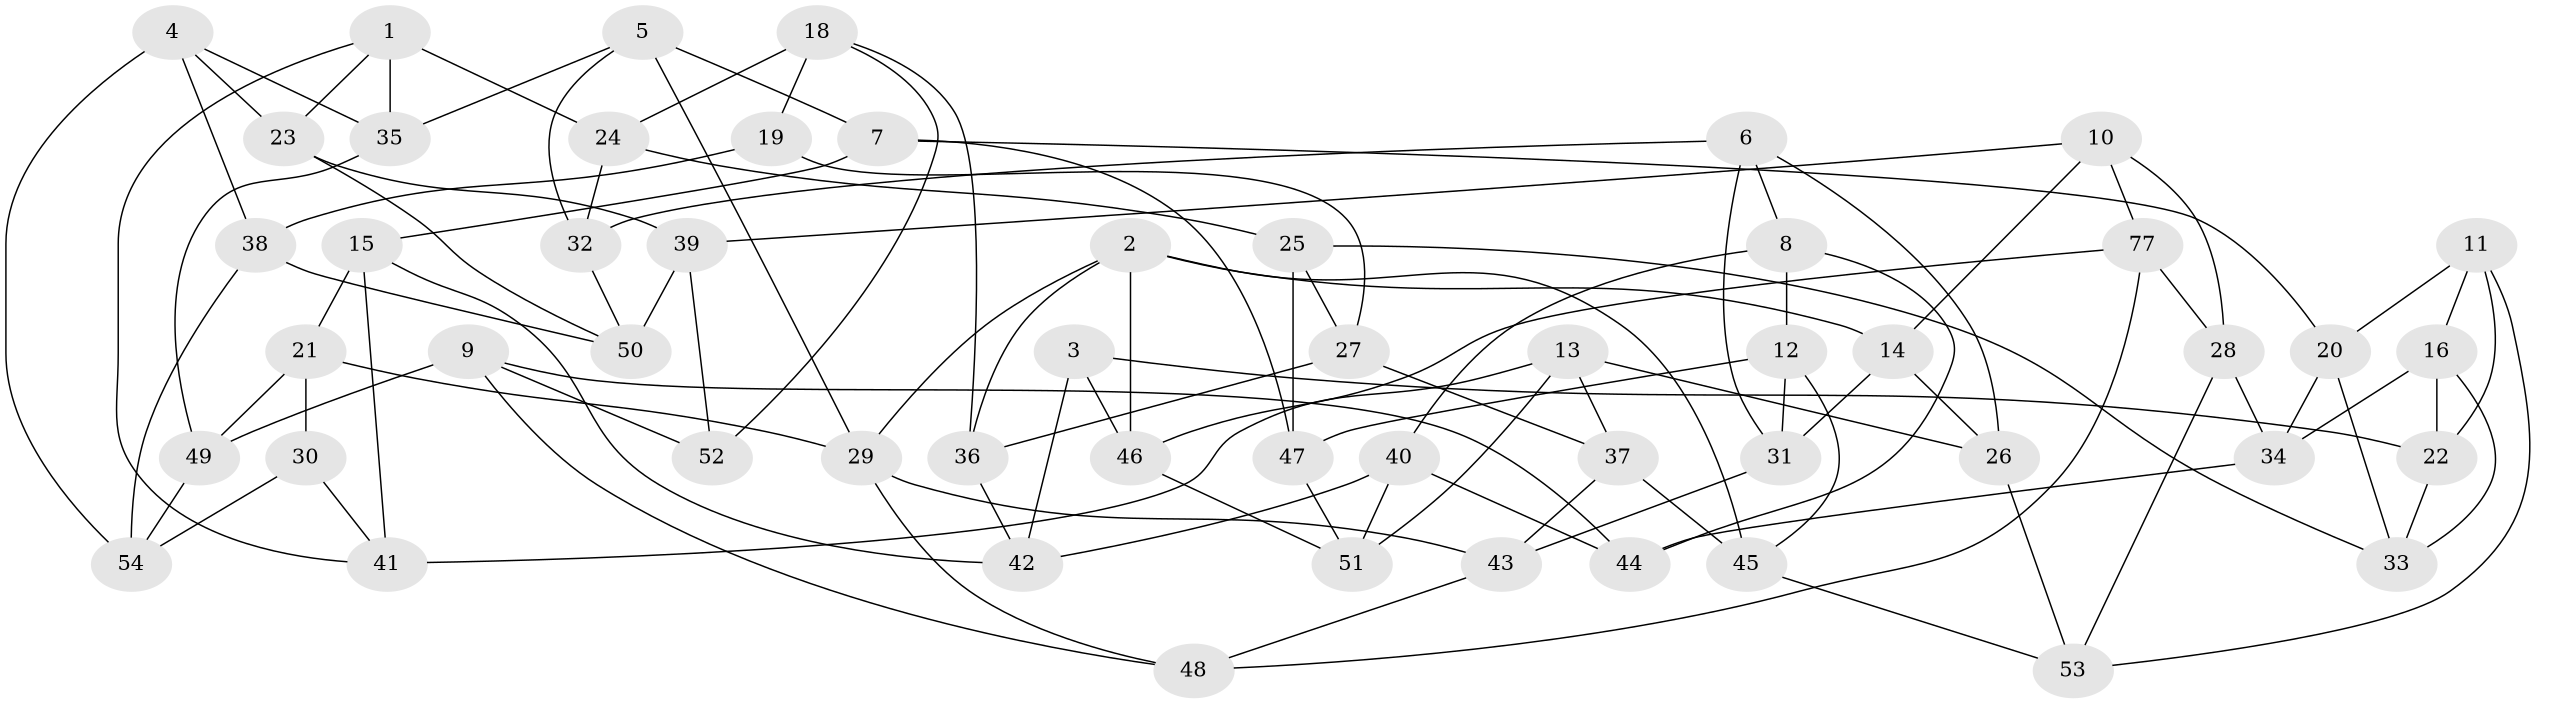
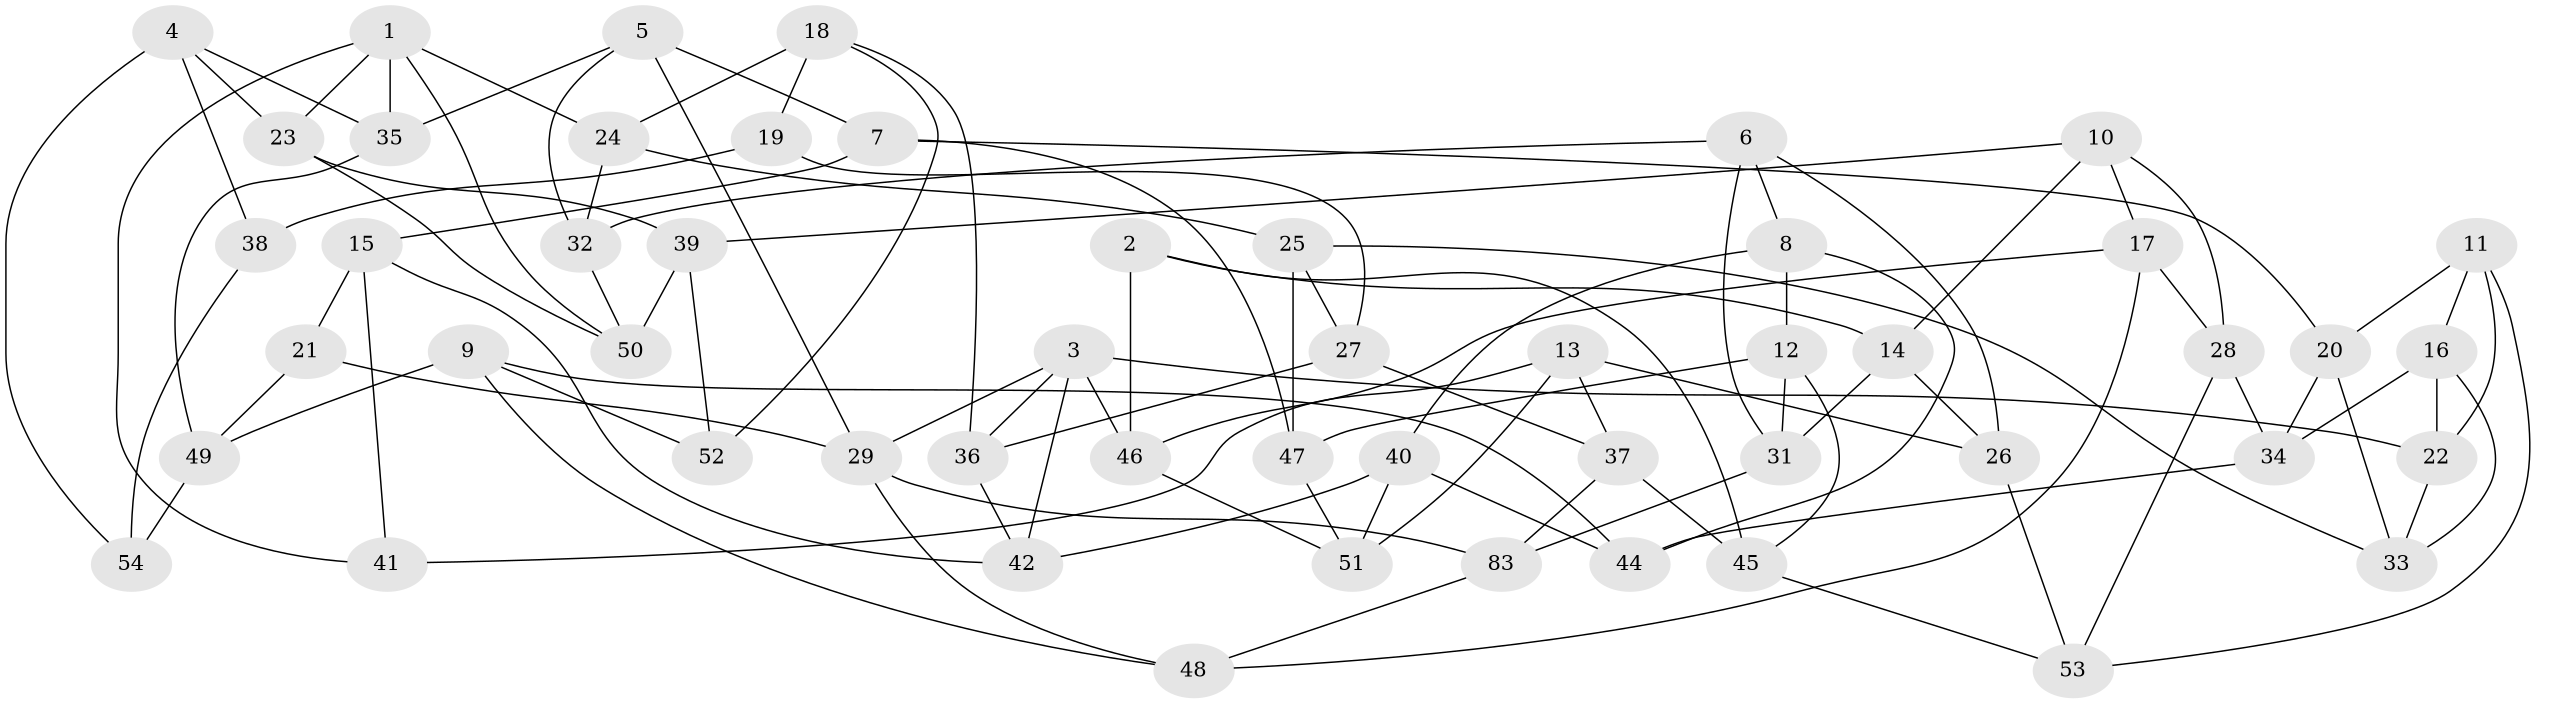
node "77": label "77" -> "17"
edge "38" -- "50": now "1" -- "50"
edge "2" -- "29": now "3" -- "29"
edge "2" -- "36": now "3" -- "36"
node "30": removed
node "43": label "43" -> "83"
